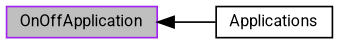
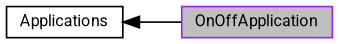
edge "Applications" -> "OnOffApplication": reversed
